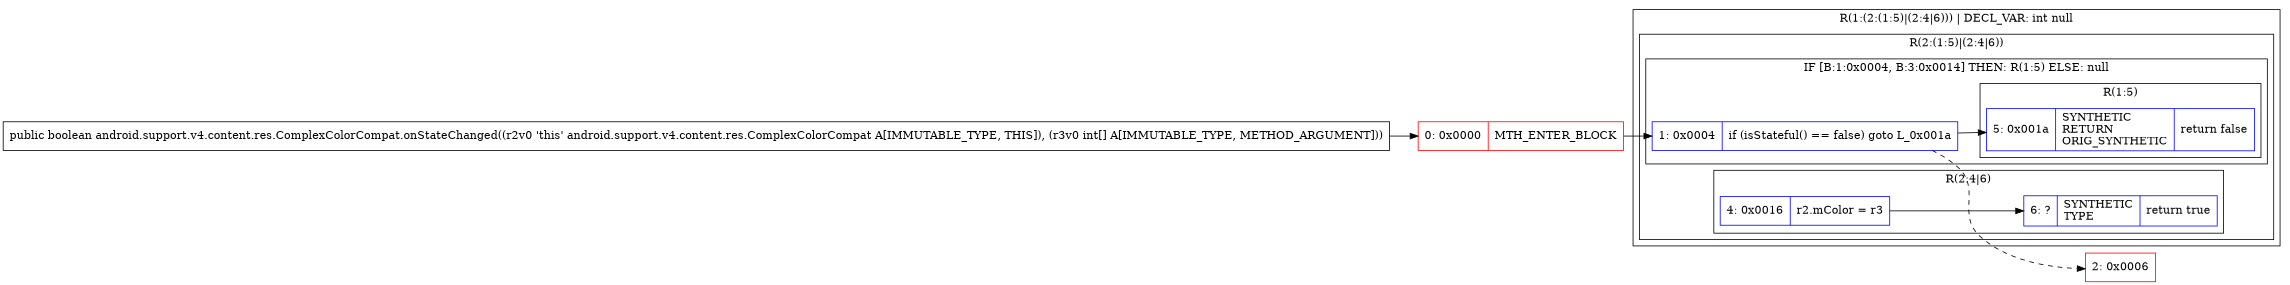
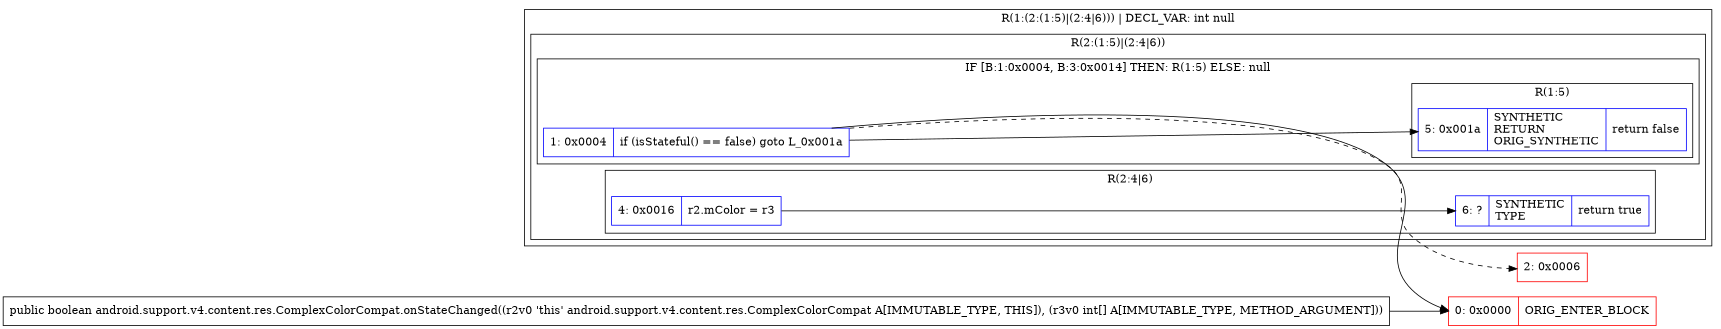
node "0: 0x0000": text "MTH_ENTER_BLOCK" -> "ORIG_ENTER_BLOCK"
edge "0: 0x0000" -> "1: 0x0004": reversed
